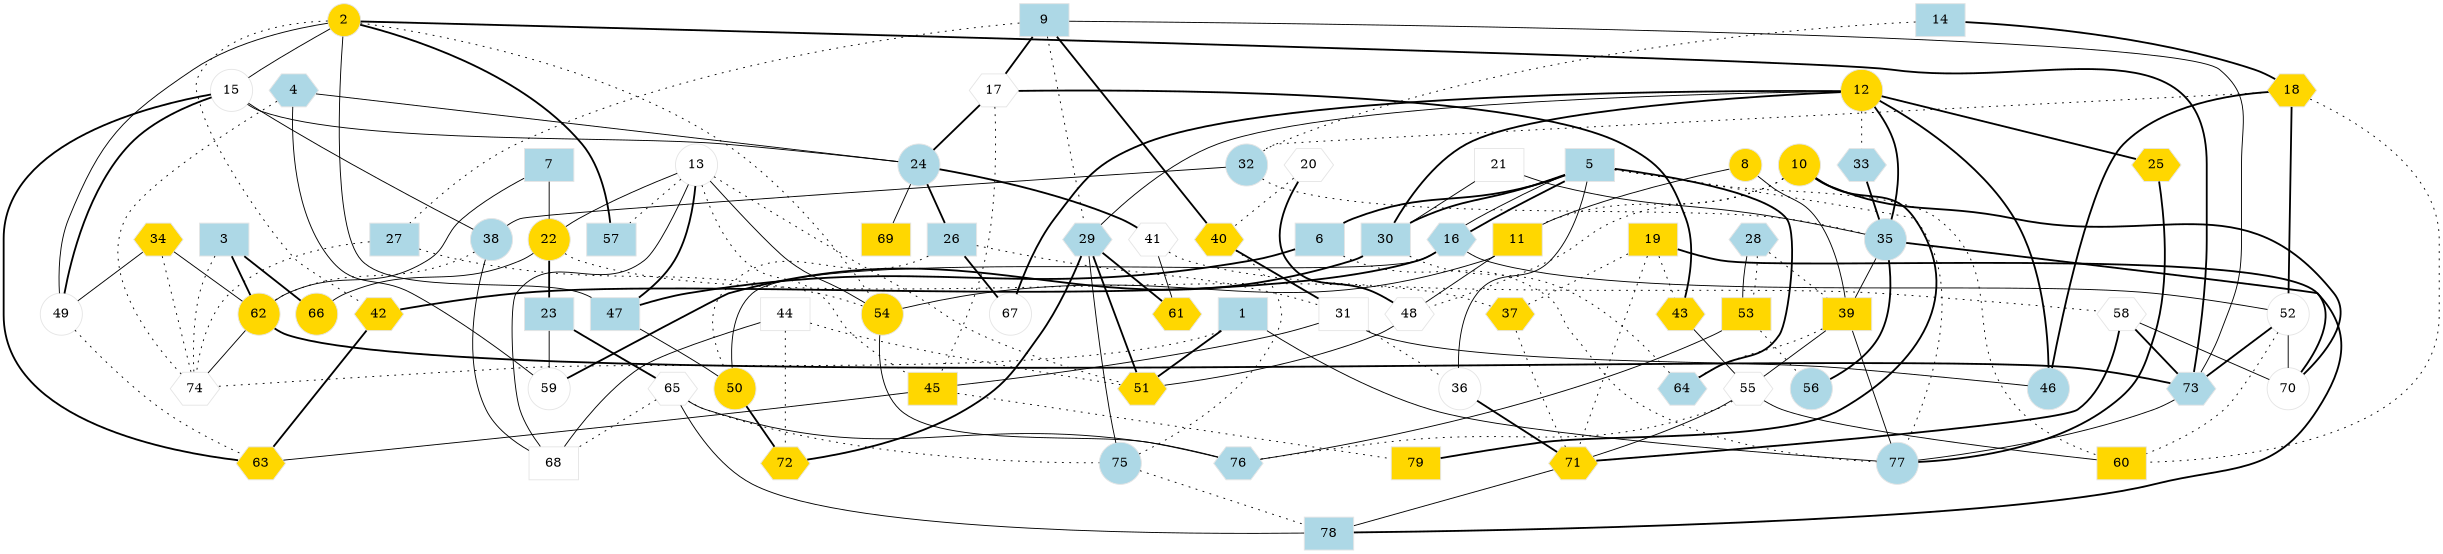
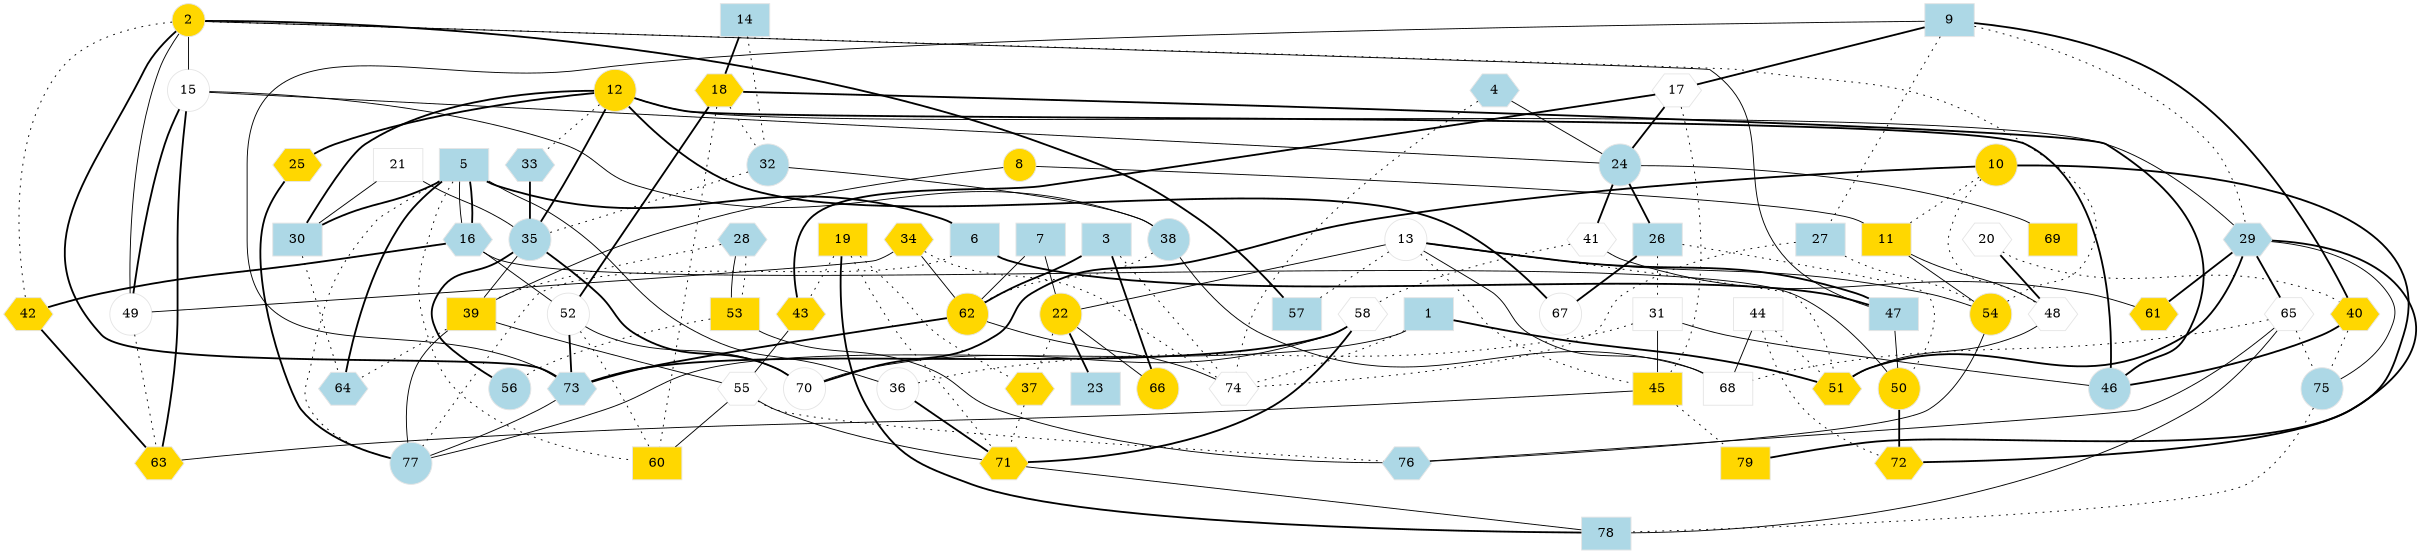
edge "40" -- "31": now "40" -- "46"
edge "23" -- "65": now "29" -- "65"
node "59": removed
